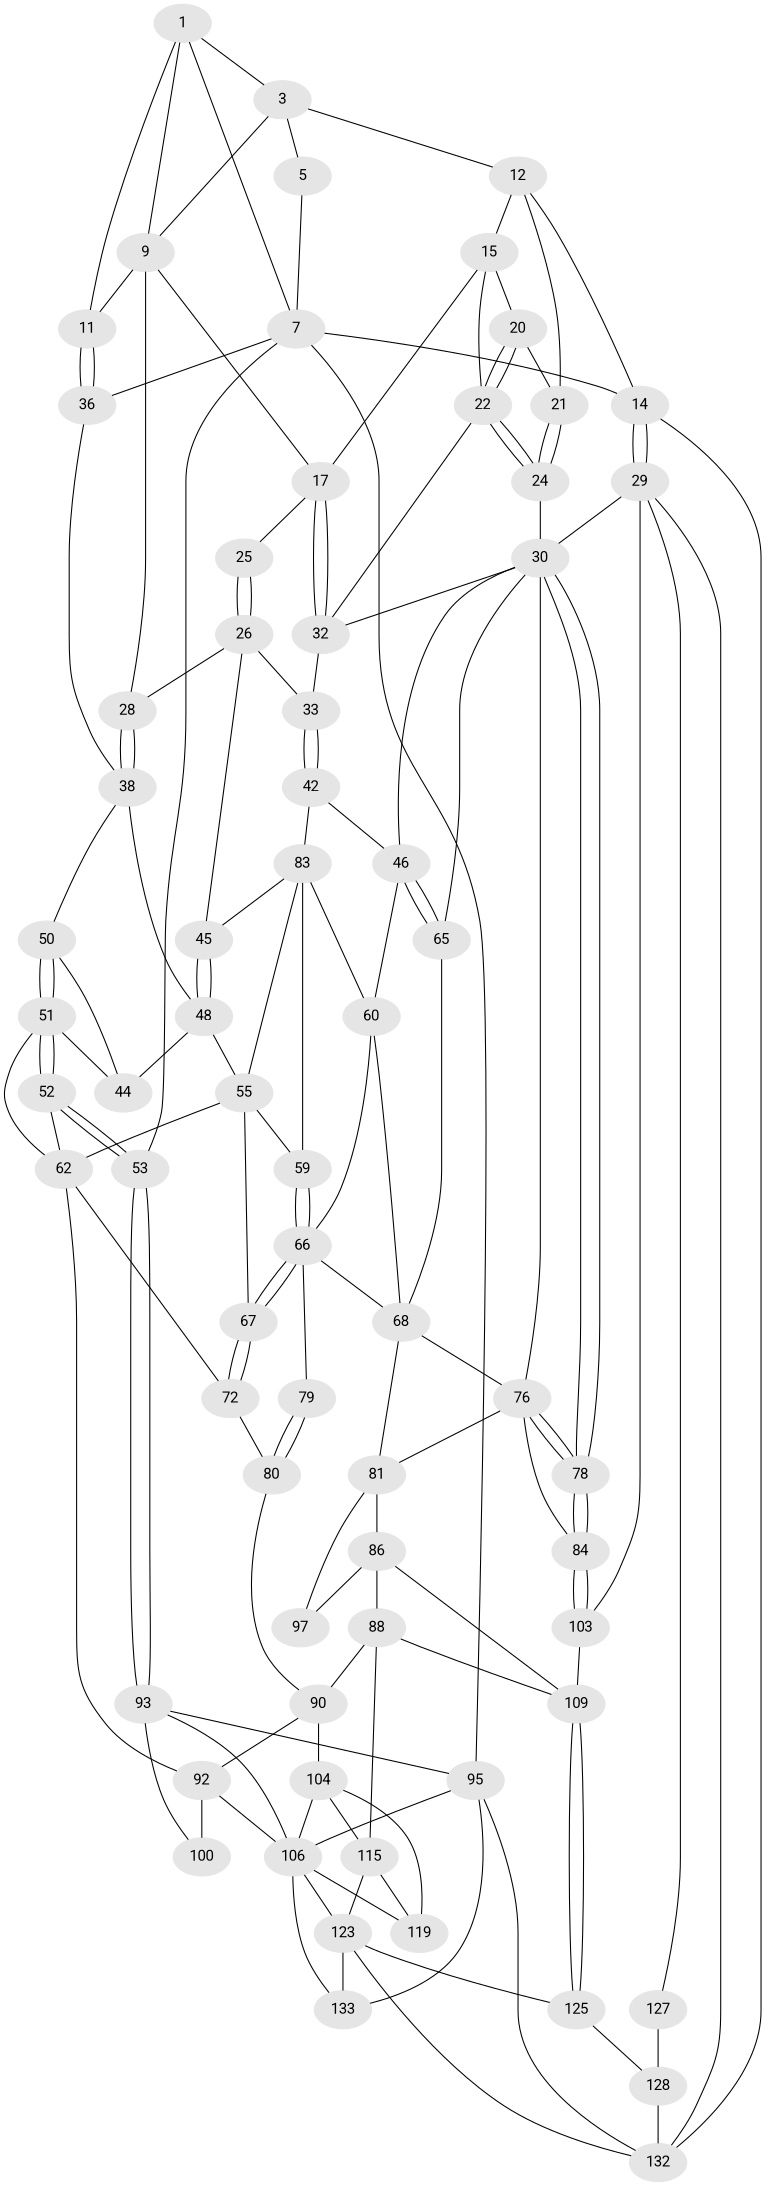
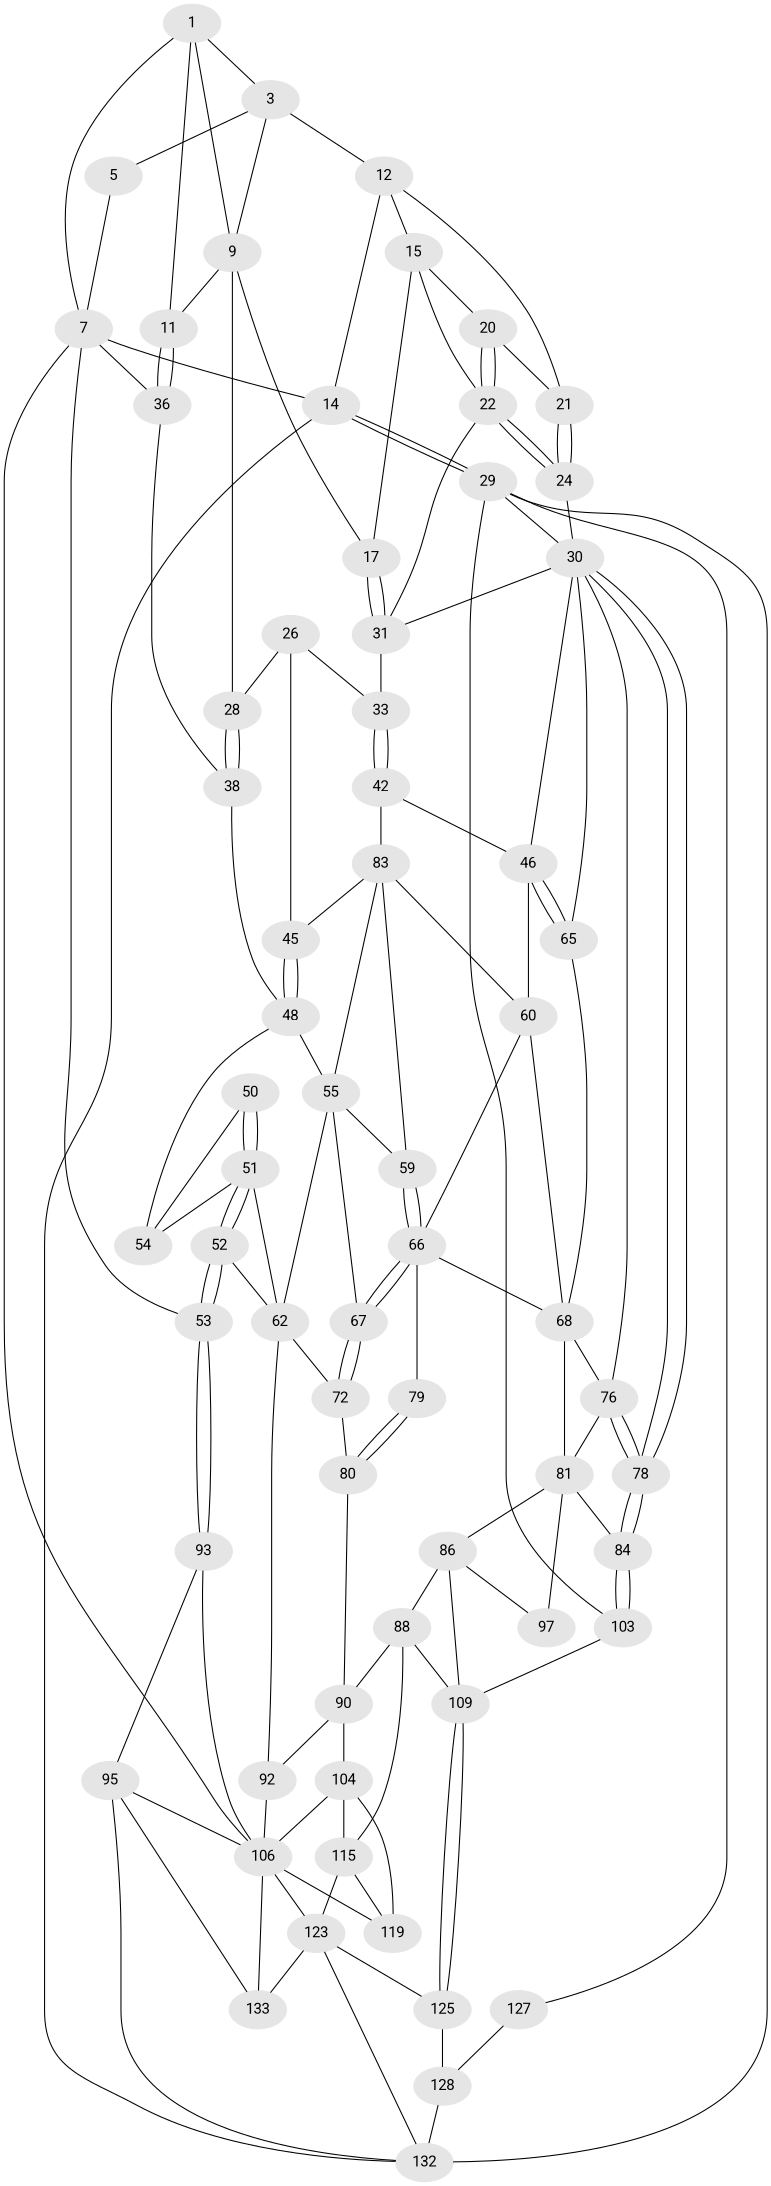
node "25": removed
node "32": label "32" -> "31"
edge "38" -- "50": removed
edge "7" -- "95": now "7" -- "106"
node "44": label "44" -> "54"
edge "76" -- "84": now "81" -- "84"
node "100": removed
